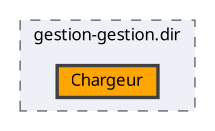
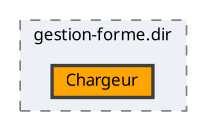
cluster "gestion-gestion.dir": label "gestion-gestion.dir" -> "gestion-forme.dir"
